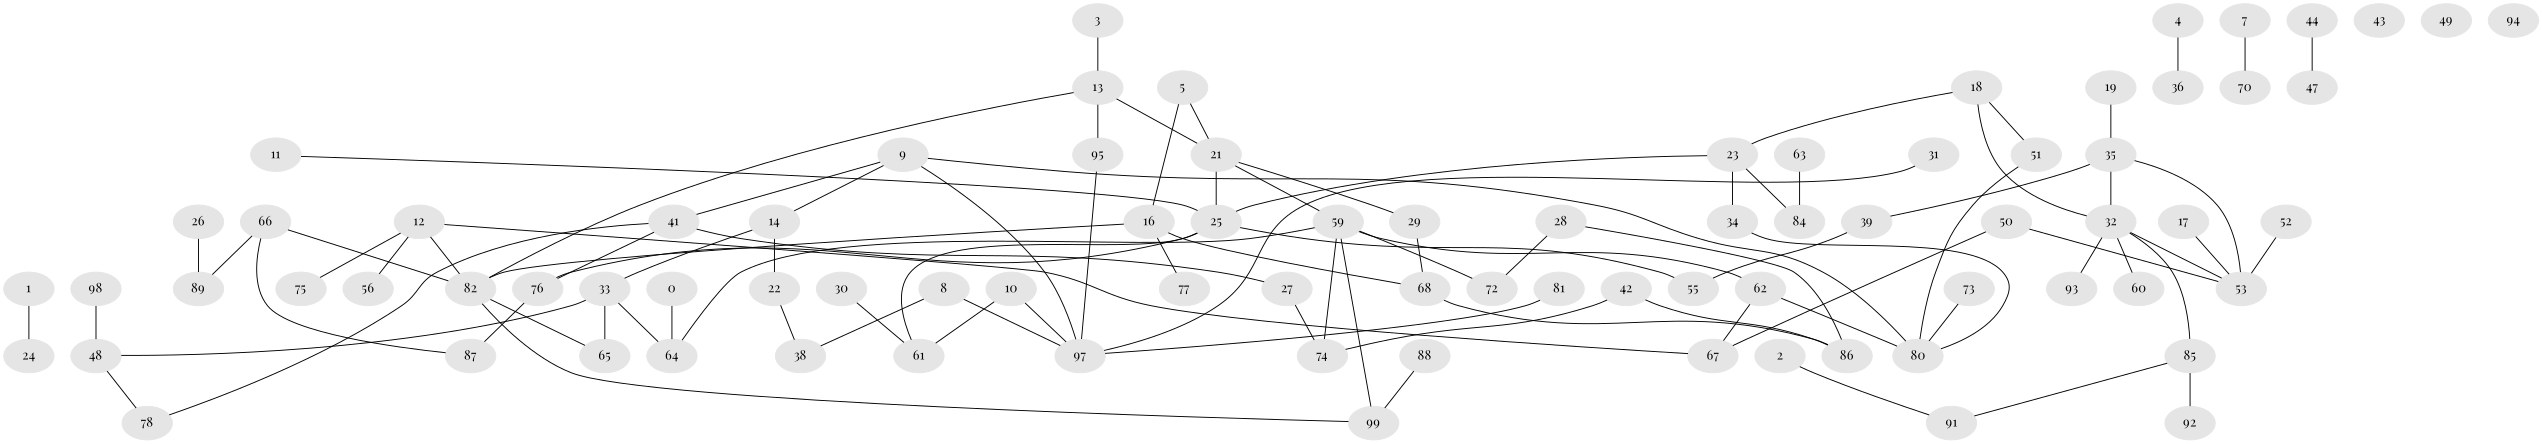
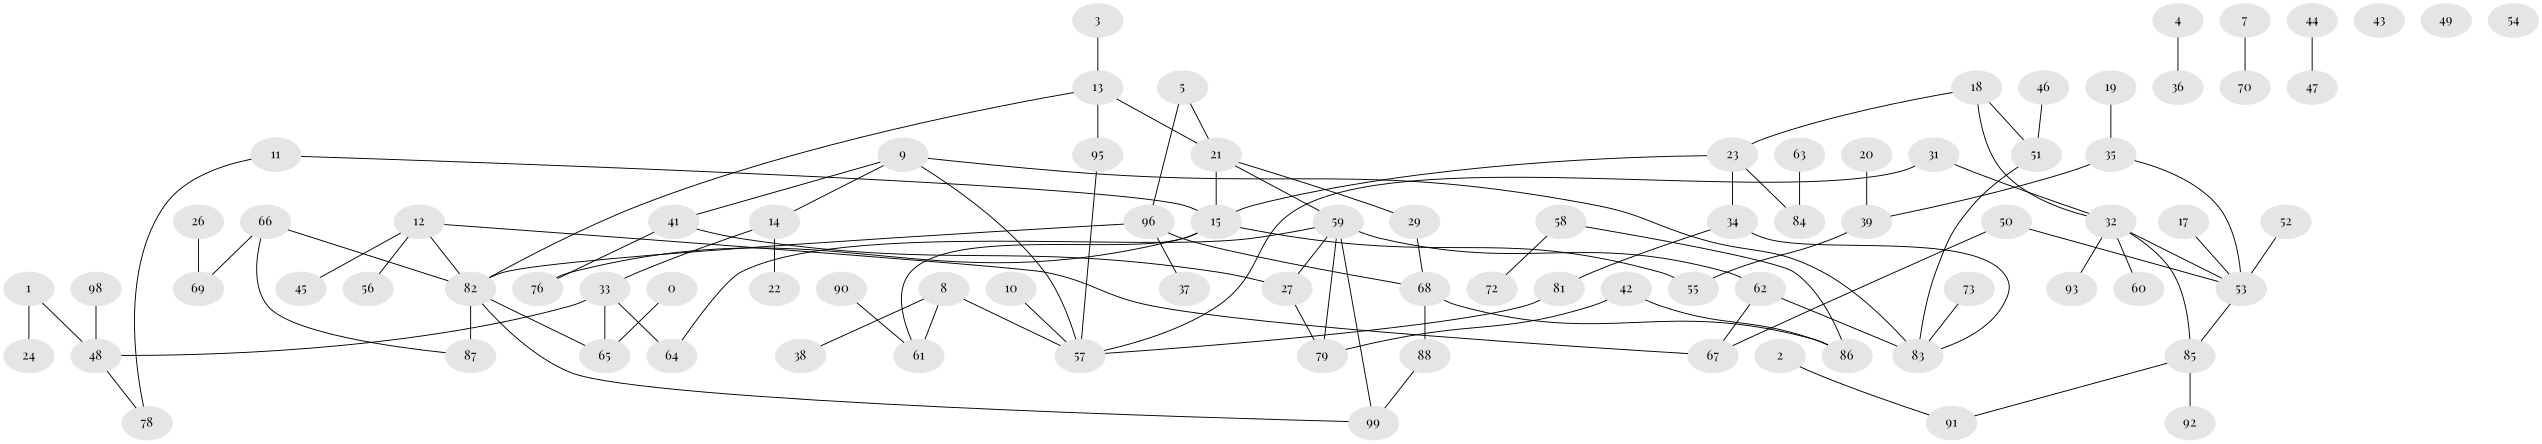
node "94": label "94" -> "54"
node "46": added
node "20": added
edge "35" -- "32": now "31" -- "32"
node "16": label "16" -> "96"
node "25": label "25" -> "15"
node "28": label "28" -> "58"
edge "34" -- "81": added
edge "59" -- "72": now "59" -- "27"
node "89": label "89" -> "69"
node "75": label "75" -> "45"
node "30": label "30" -> "90"
node "77": label "77" -> "37"
edge "41" -- "78": now "11" -- "78"
edge "68" -- "88": added
edge "1" -- "48": added
edge "53" -- "85": added
edge "0" -- "64": now "0" -- "65"
edge "22" -- "38": removed
edge "10" -- "61": now "8" -- "61"
edge "76" -- "87": now "82" -- "87"
node "97": label "97" -> "57"
node "74": label "74" -> "79"
node "80": label "80" -> "83"
